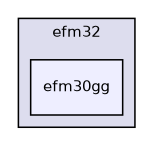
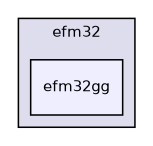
node "efm30gg": label "efm30gg" -> "efm32gg"
